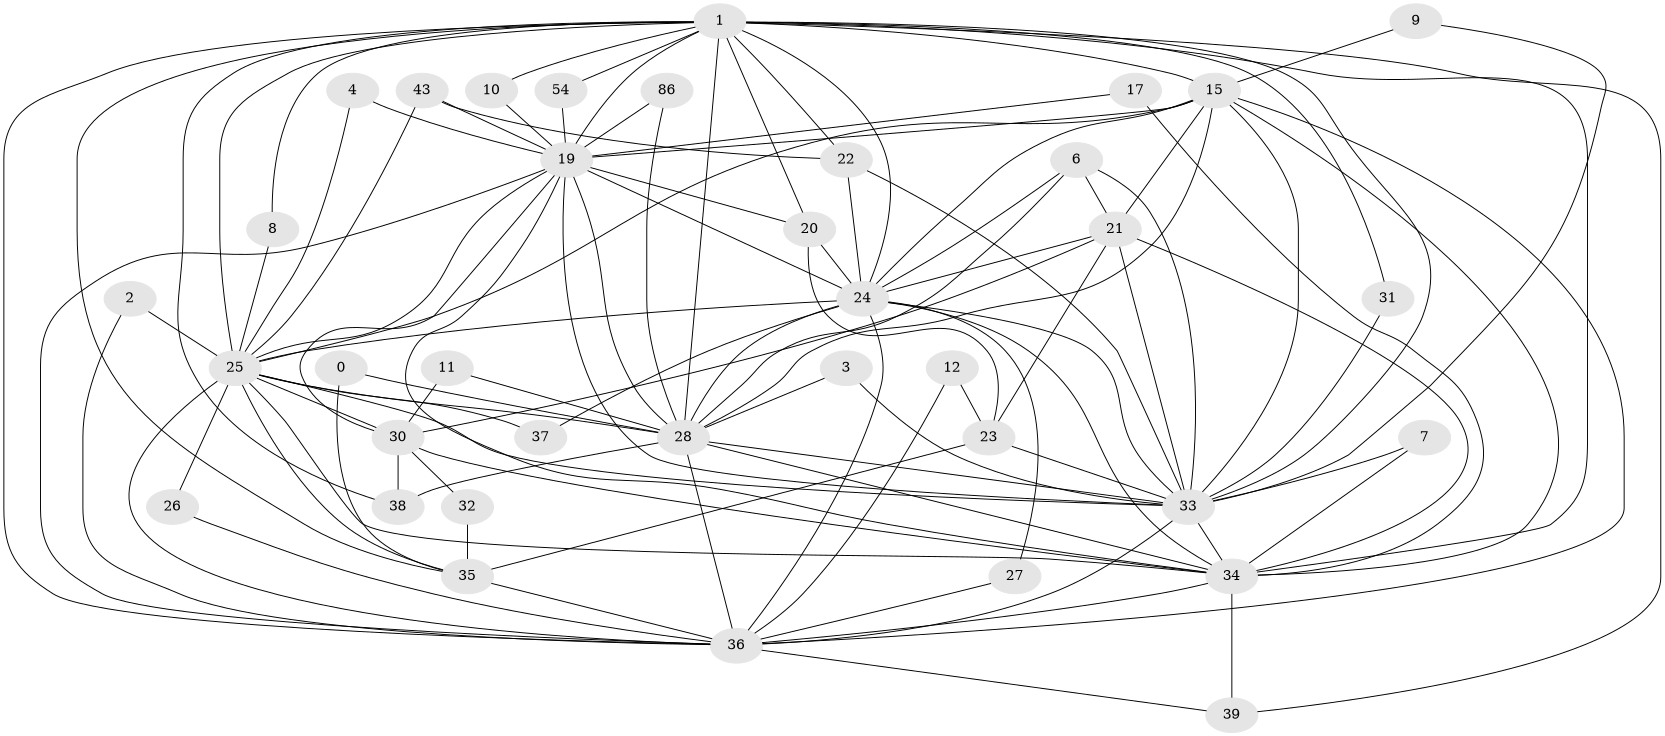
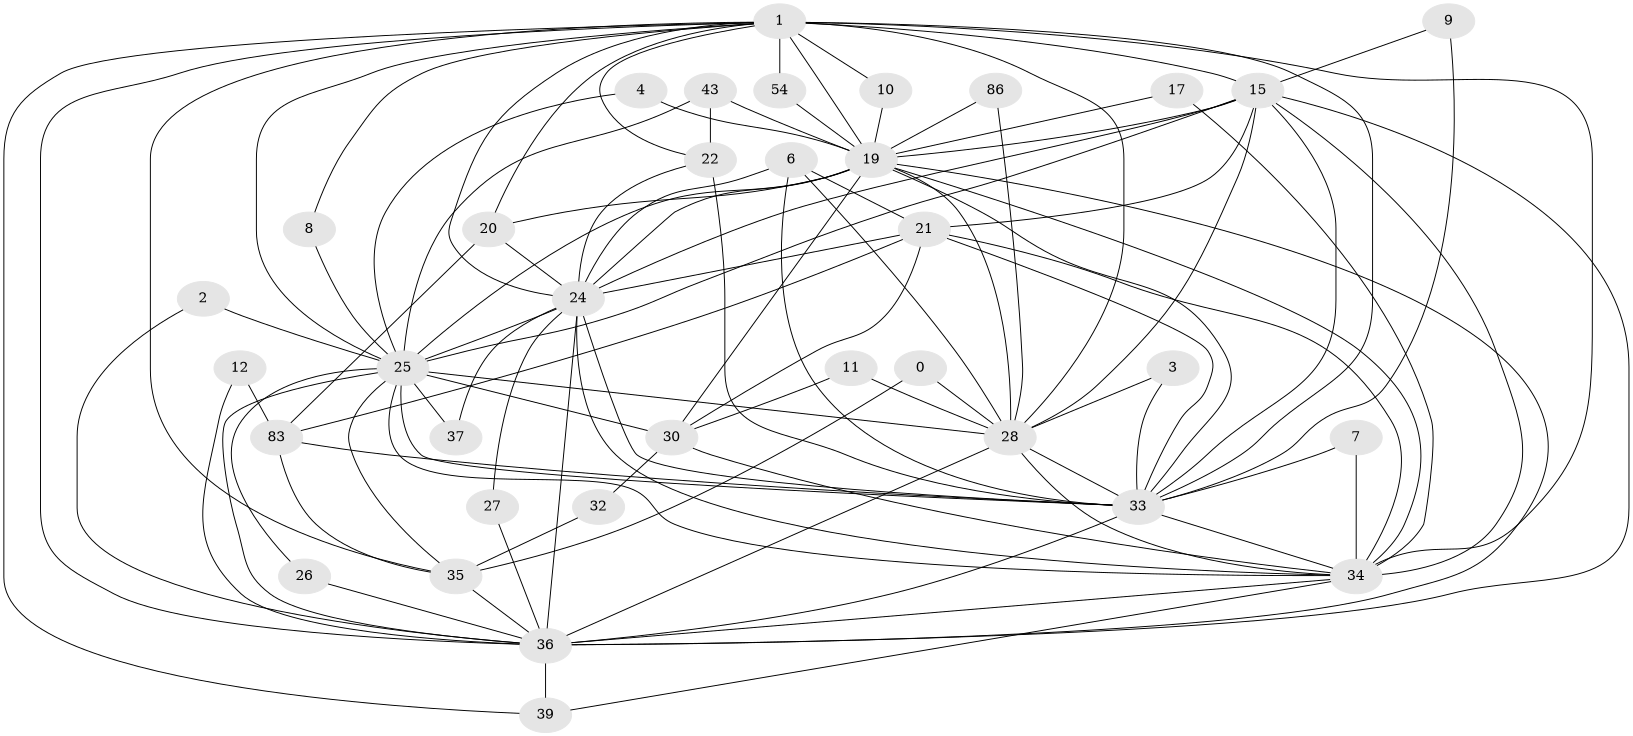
node "31": removed
edge "24" -- "28": removed
node "23": label "23" -> "83"
node "38": removed
